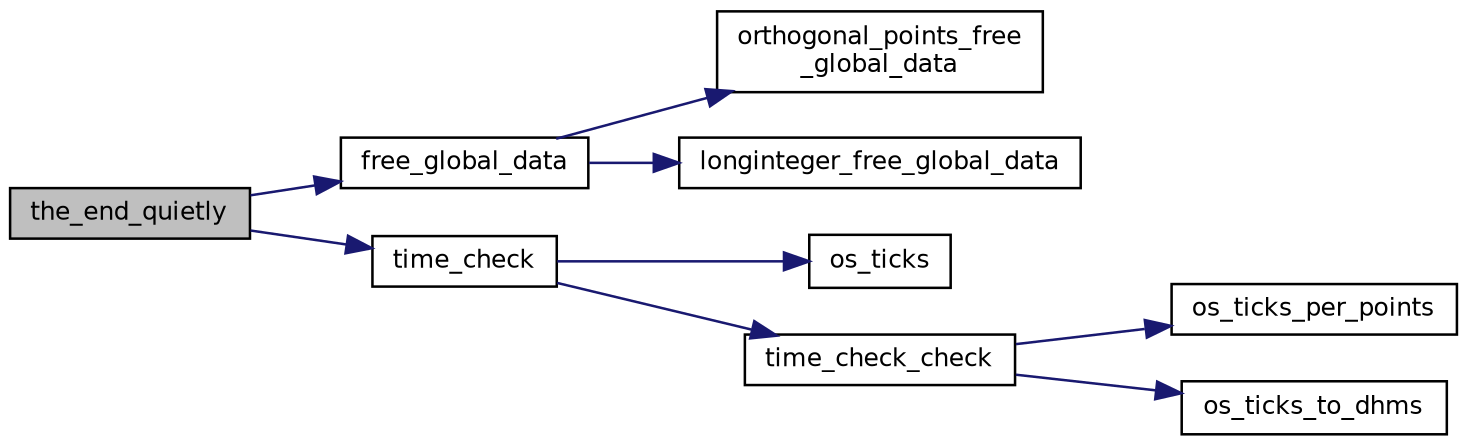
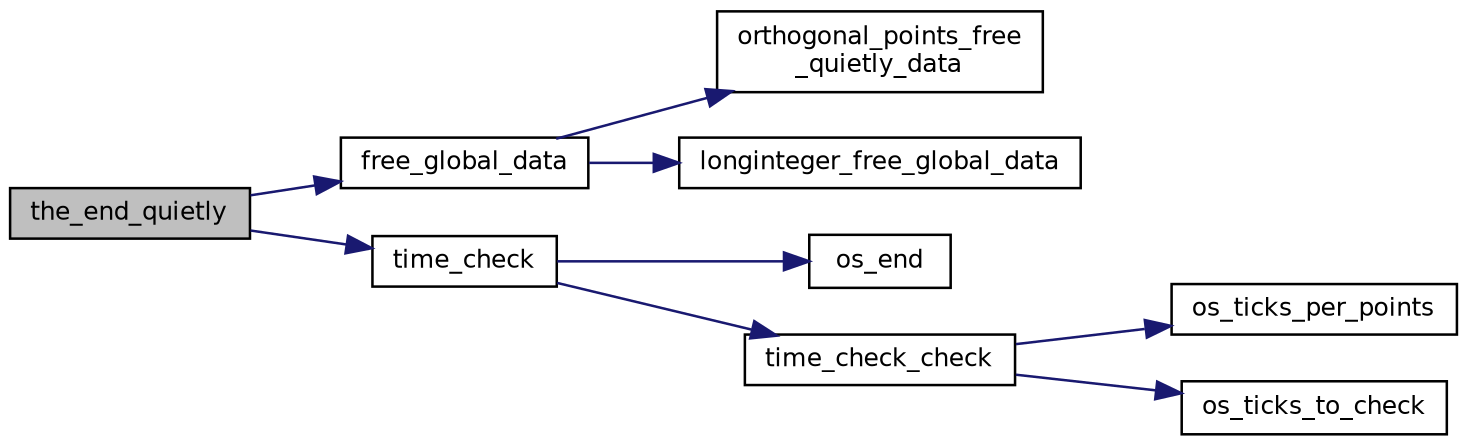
node "orthogonal_points_free _global_data": label "orthogonal_points_free _global_data" -> "orthogonal_points_free _quietly_data"
node "os_ticks": label "os_ticks" -> "os_end"
node "os_ticks_to_dhms": label "os_ticks_to_dhms" -> "os_ticks_to_check"
